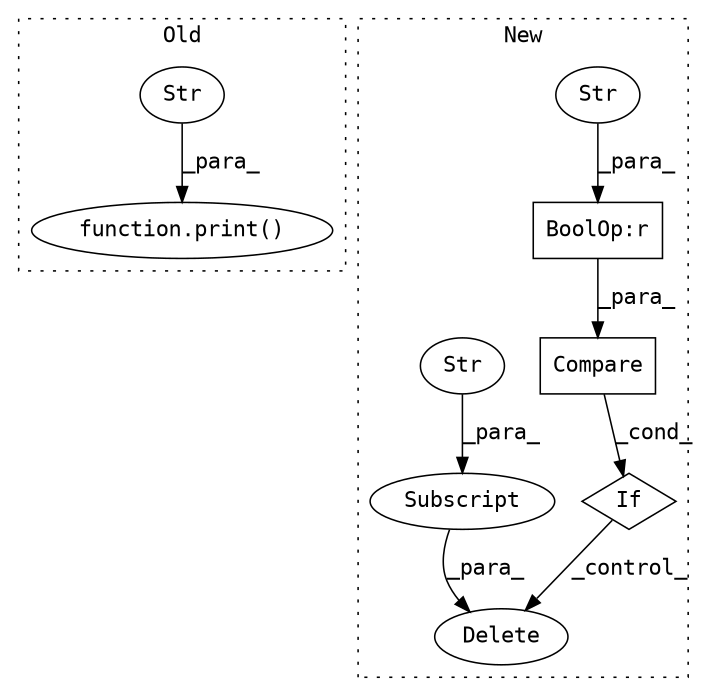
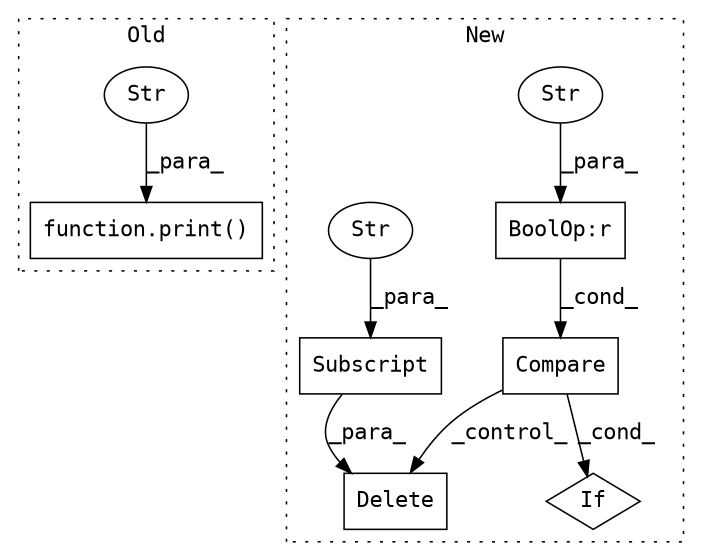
node "function.print()": shape ellipse -> box
edge "BoolOp:r" -> "Compare": label "_para_" -> "_cond_"
node "Subscript": shape ellipse -> box
edge "If" -> "Delete": now "Compare" -> "Delete"
node "Delete": shape ellipse -> box
